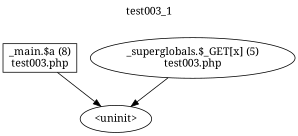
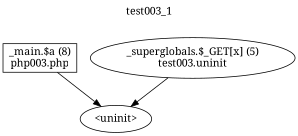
node "_main.$a (8) test003.php": label "_main.$a (8) test003.php" -> "_main.$a (8) php003.php"
node "_superglobals.$_GET[x] (5) test003.php": label "_superglobals.$_GET[x] (5) test003.php" -> "_superglobals.$_GET[x] (5) test003.uninit"
